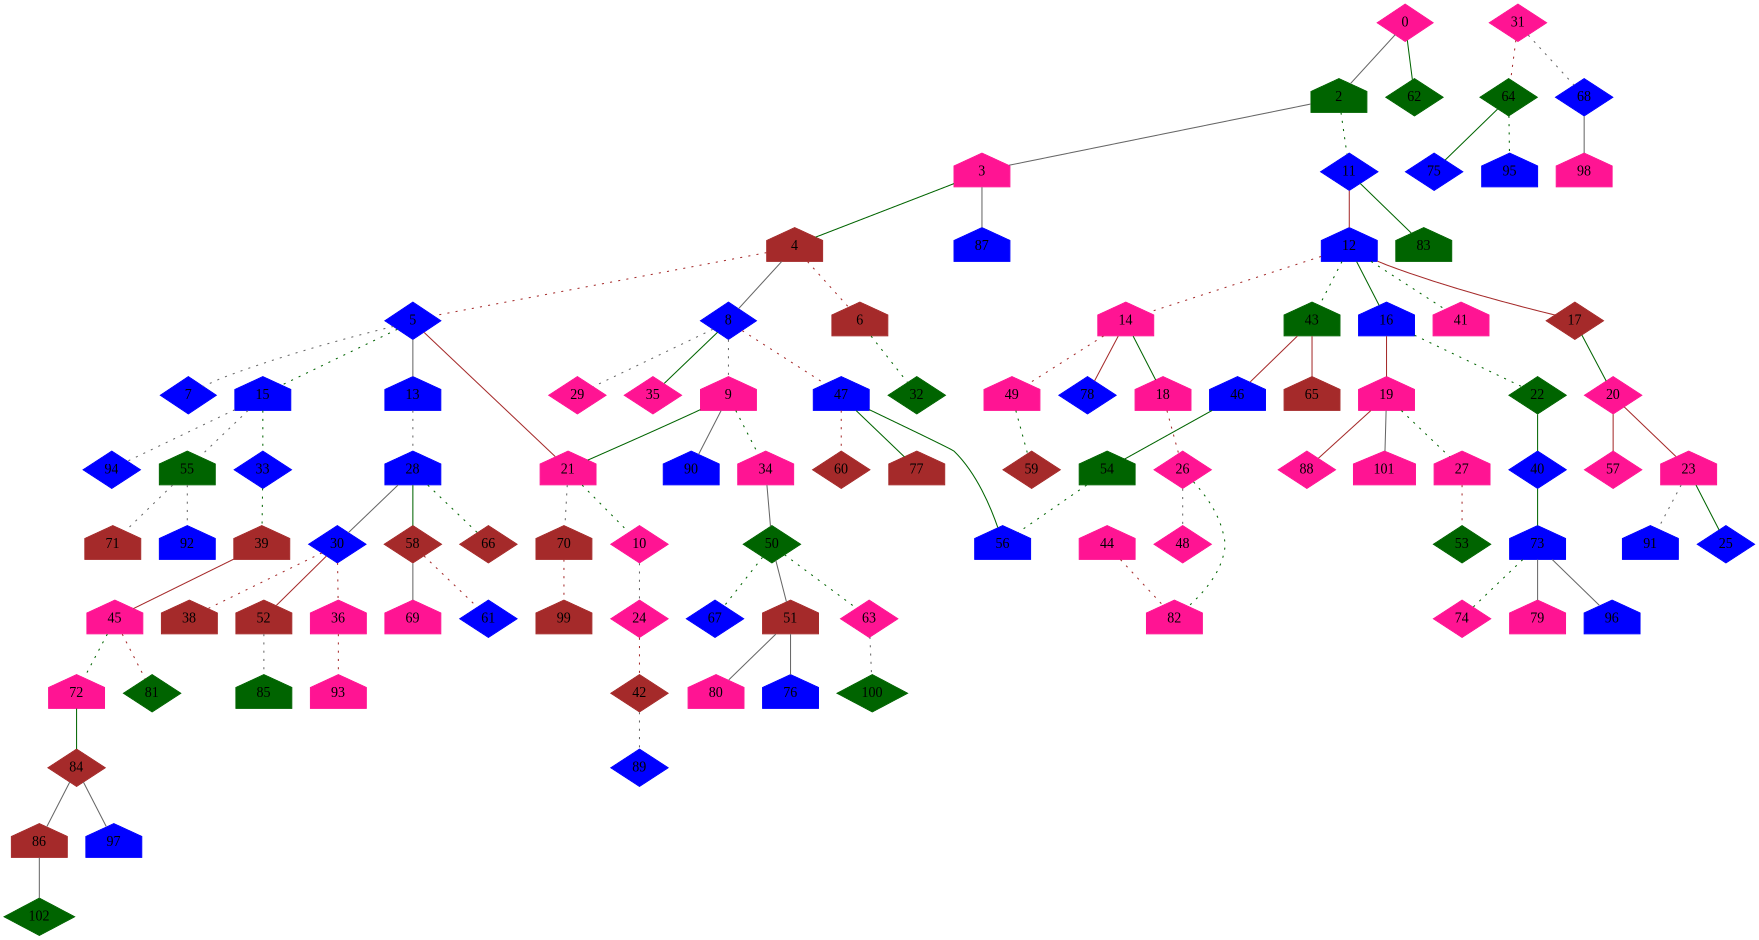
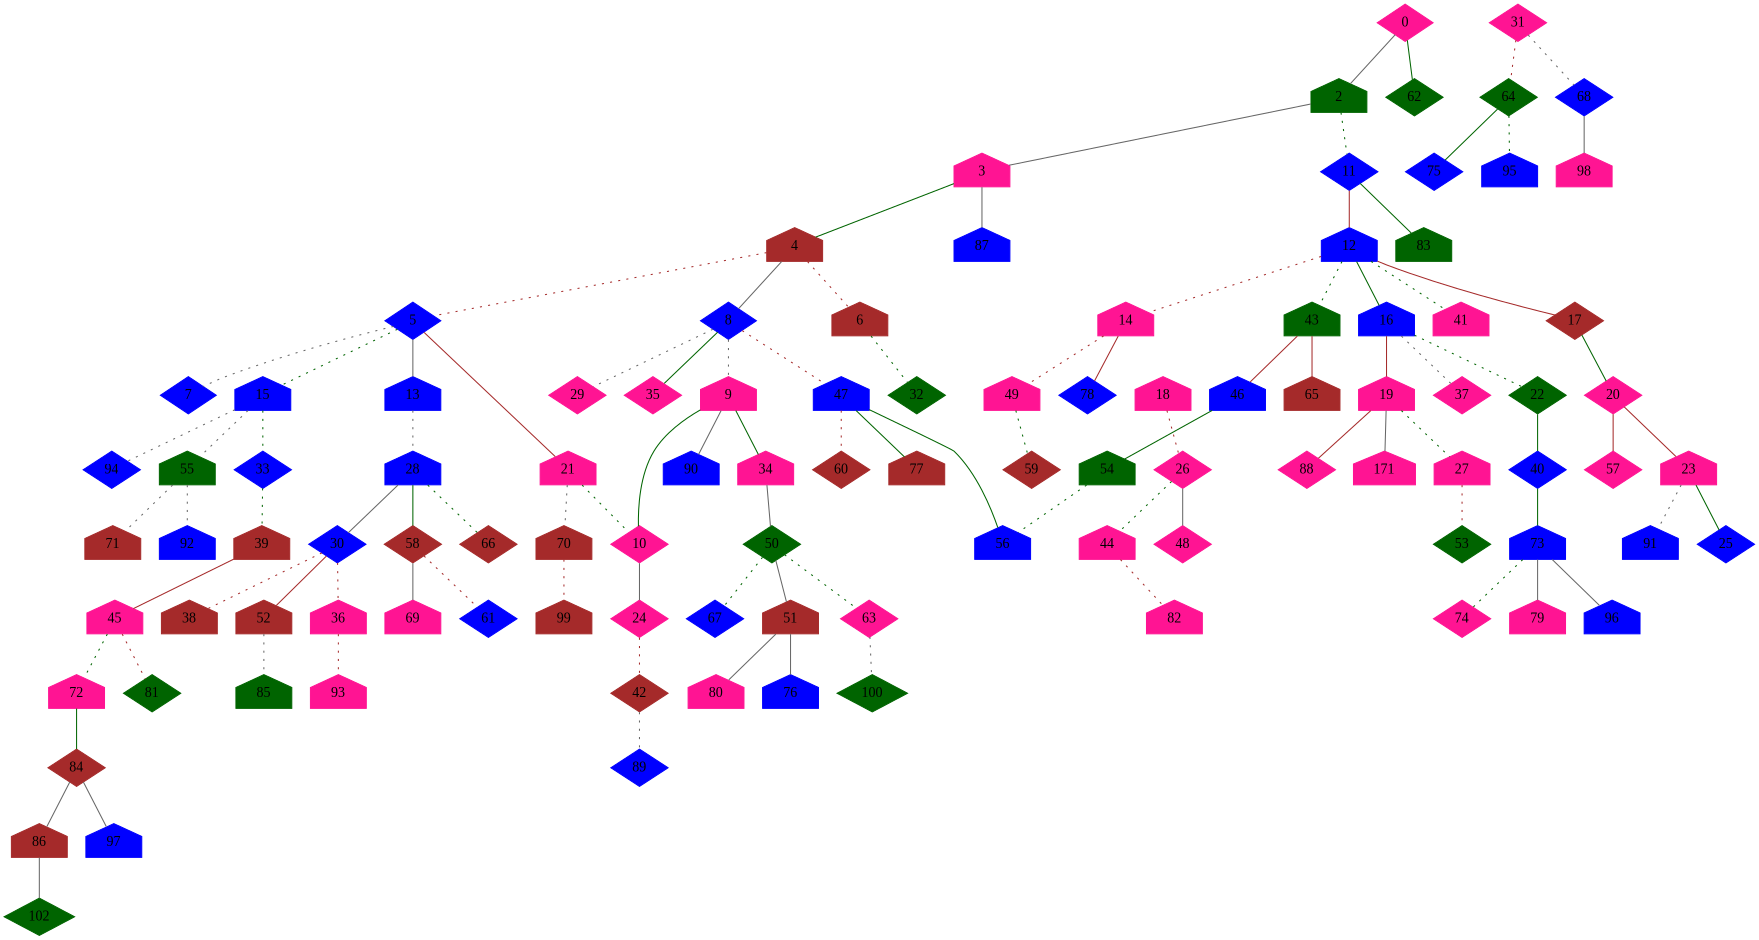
edge "14" -- "18": removed
node "37": added
edge "9" -- "34": style dotted -> solid
edge "9" -- "21": now "9" -- "10"
node "101": label "101" -> "171"
edge "26" -- "48": style dotted -> solid
edge "26" -- "82": now "26" -- "44"
edge "10" -- "24": style dotted -> solid
